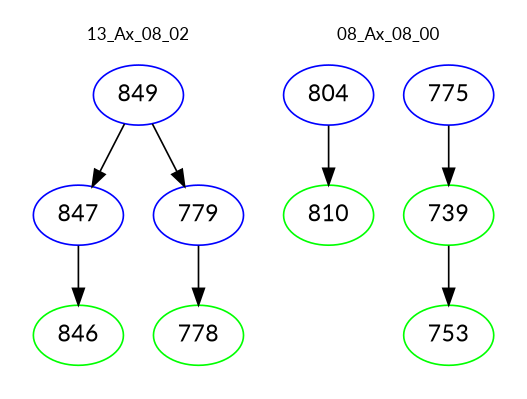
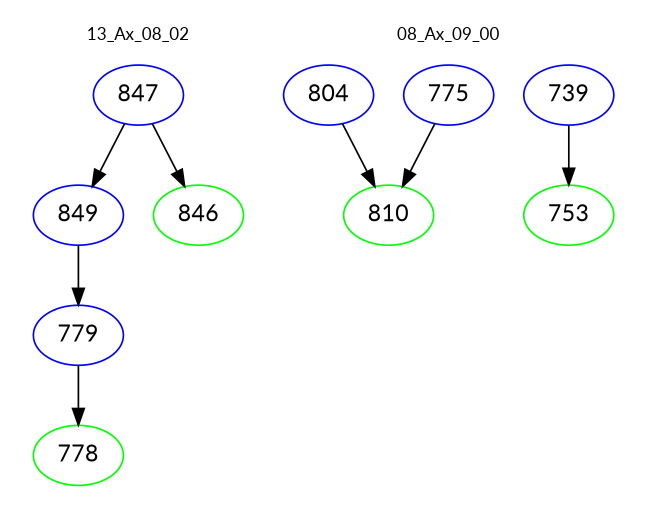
cluster "08_Ax_08_00": label "08_Ax_08_00" -> "08_Ax_09_00"
edge "775" -> "739": now "775" -> "810"
edge "849" -> "847": reversed
node "739": color green -> blue
